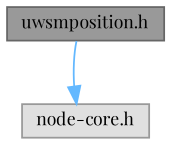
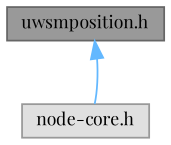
edge "uwsmposition.h" -> "node-core.h": reversed
